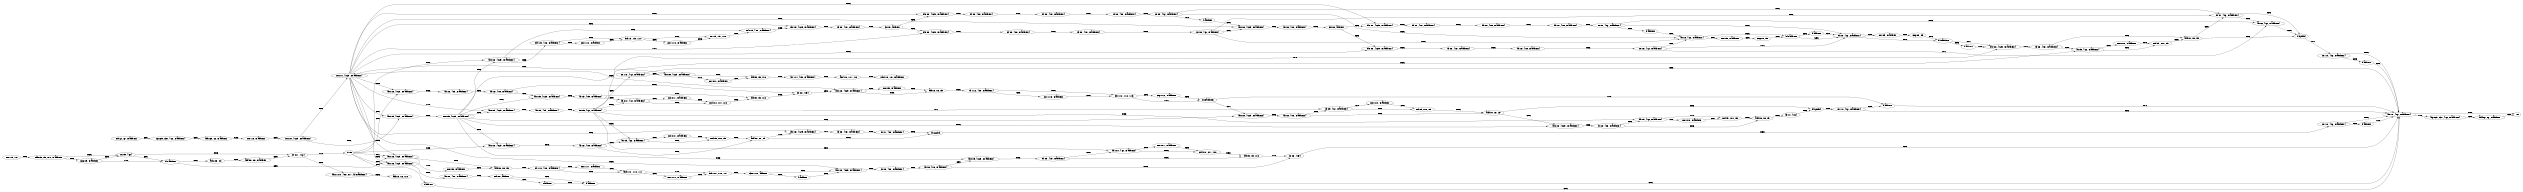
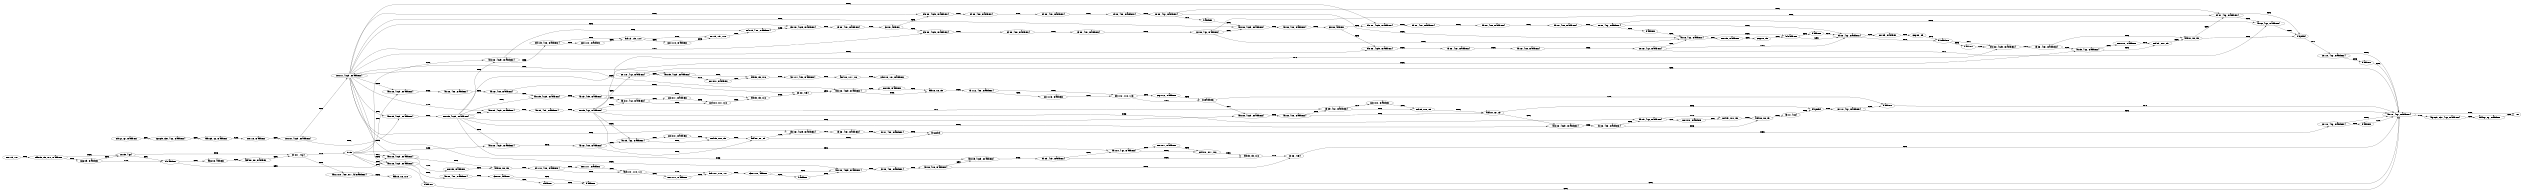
node "adrp x8 , str": label "adrp x8 , str" -> "adrp x8 , address"
node "strb x8 , address": label "strb x8 , address" -> "cbnz x8 , address"
